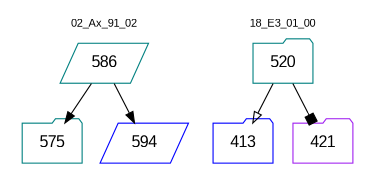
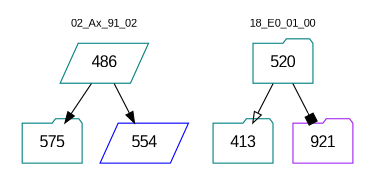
cluster "18_E3_01_00": label "18_E3_01_00" -> "18_E0_01_00"
node "586": label "586" -> "486"
node "594": label "594" -> "554"
node "413": color blue -> teal
node "421": label "421" -> "921"
